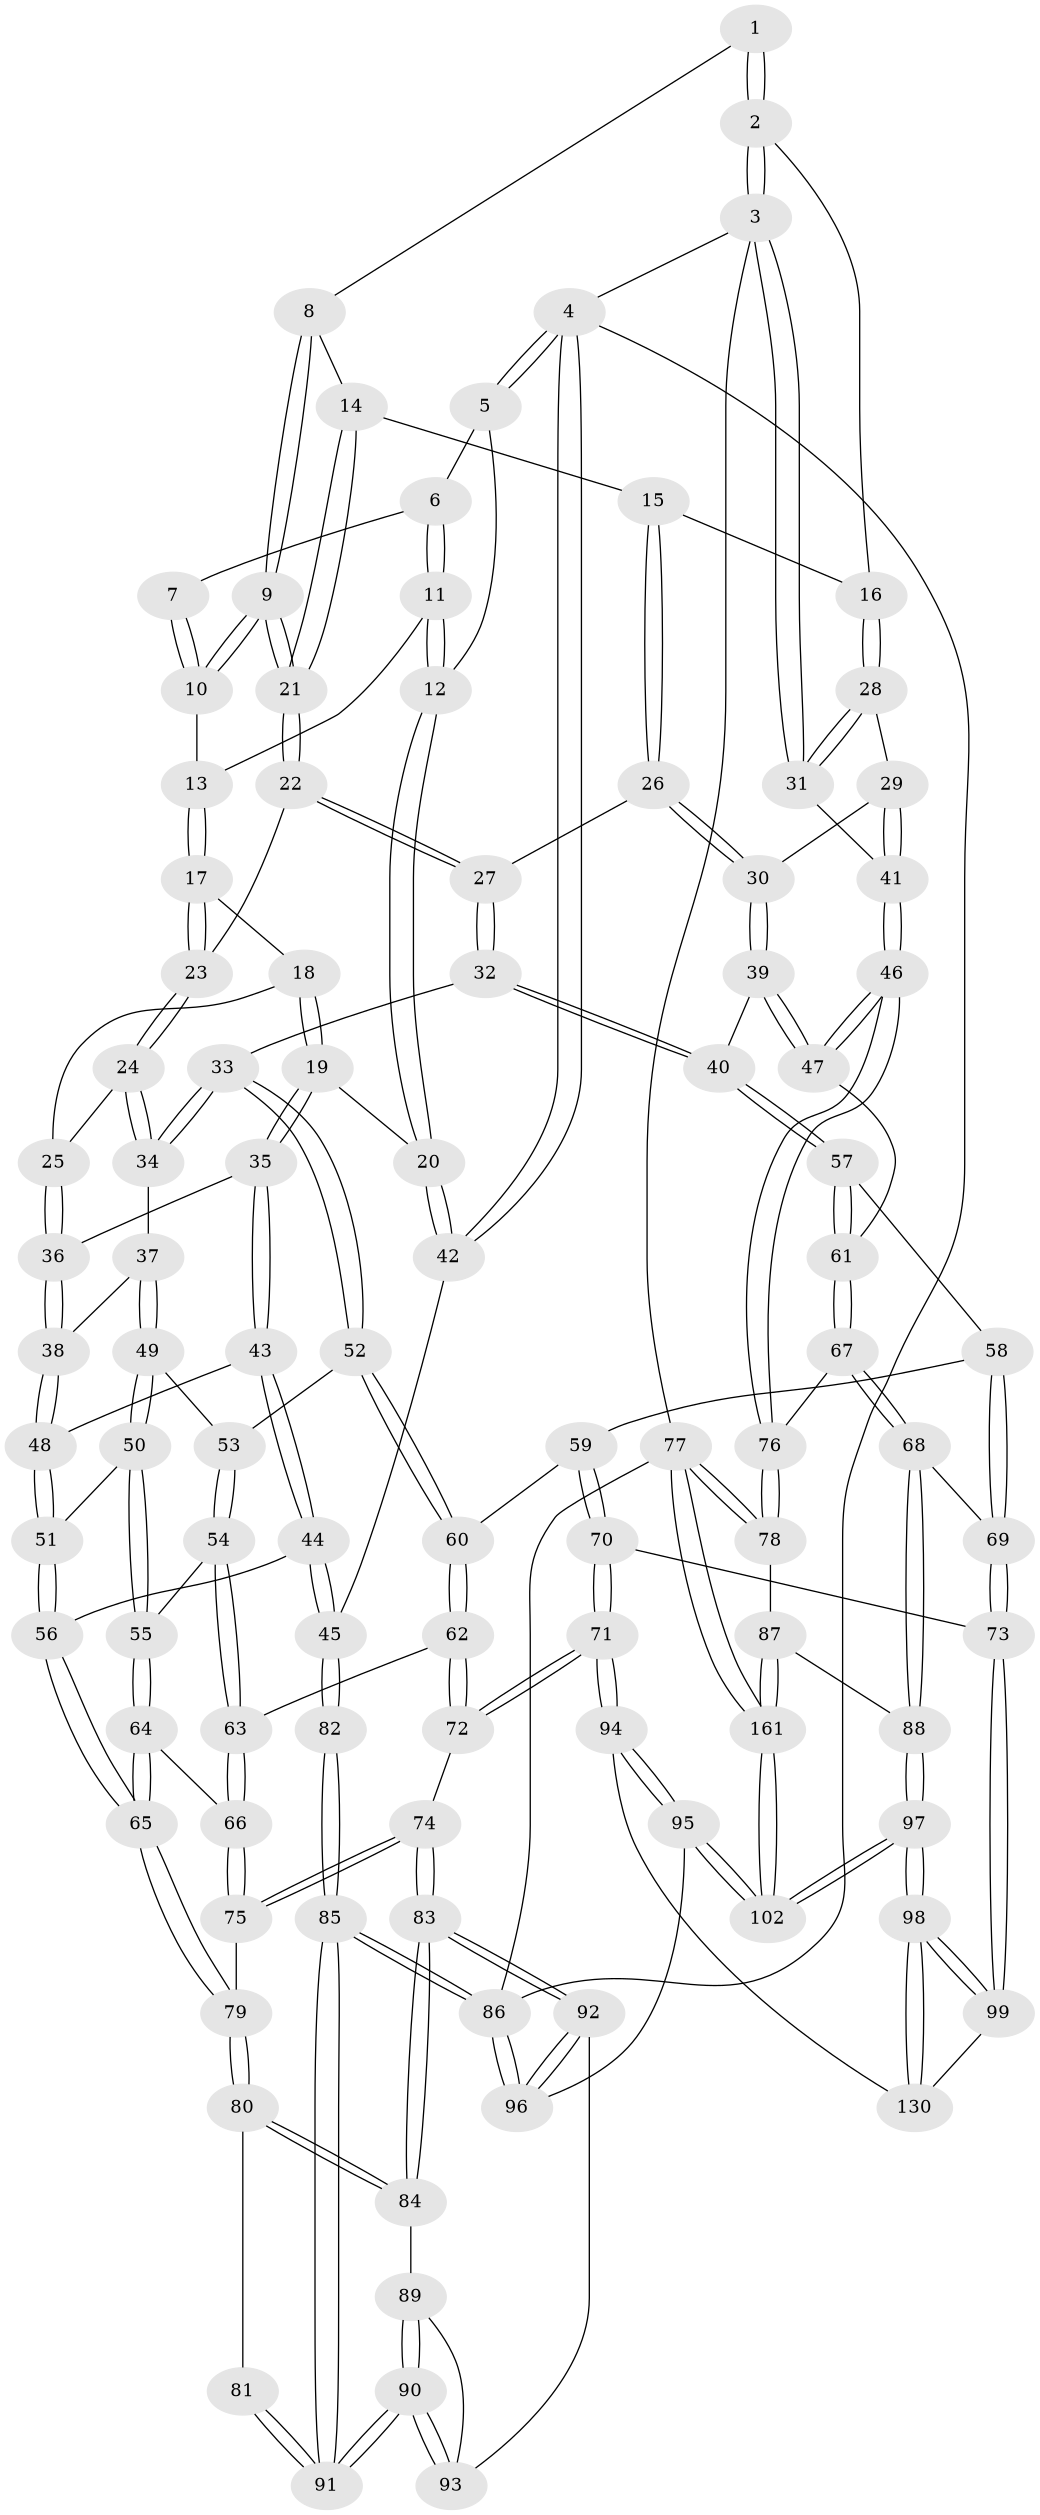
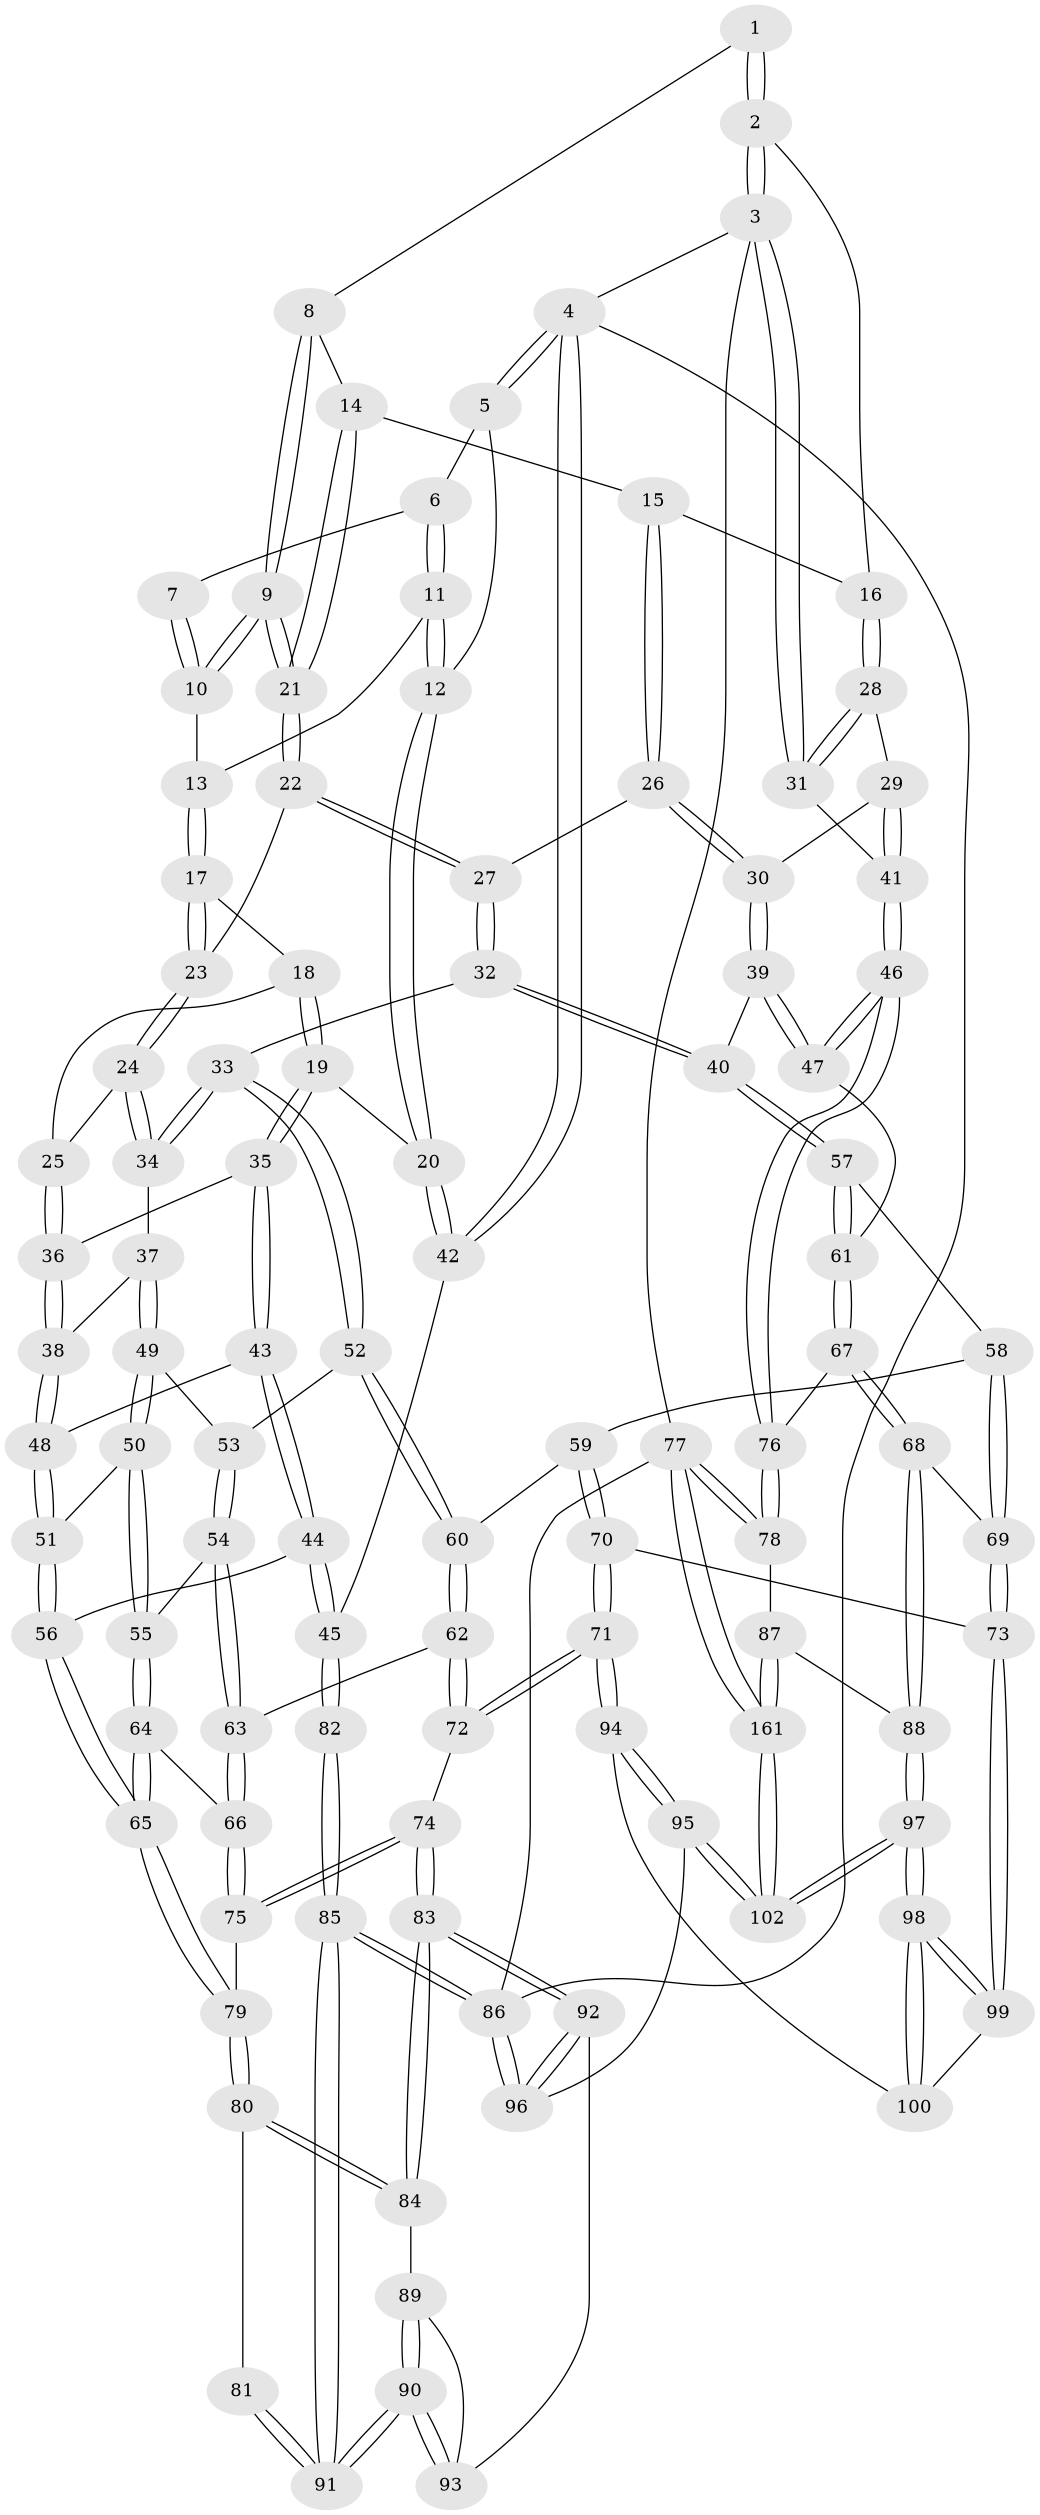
node "130": label "130" -> "100"
